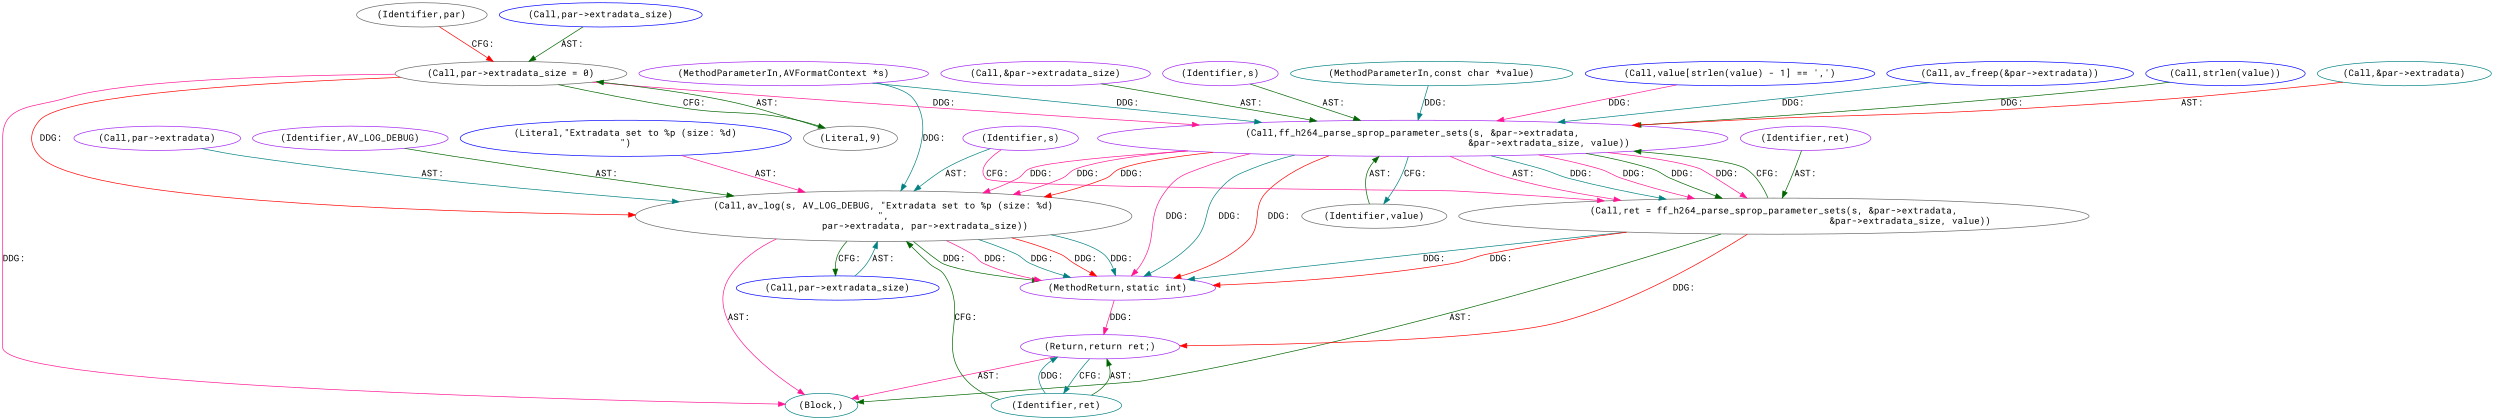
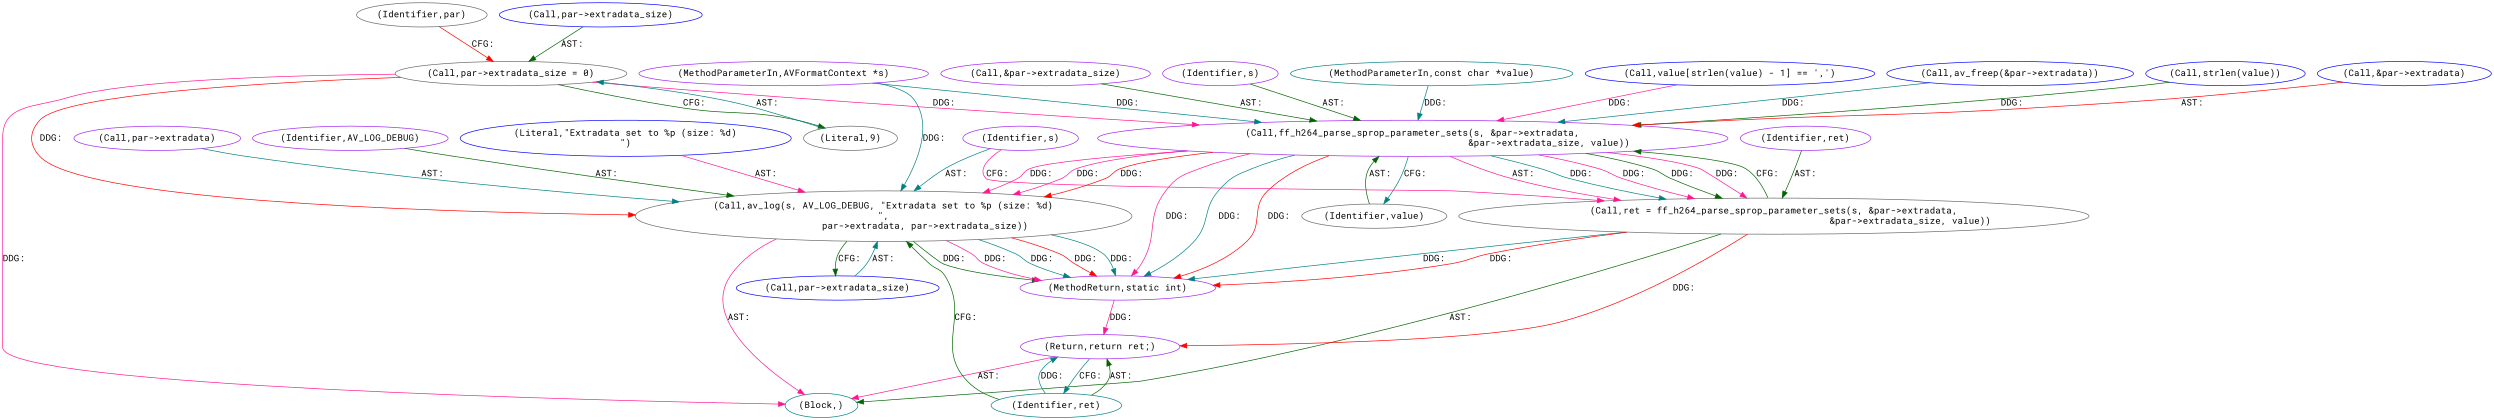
node "(Call,&par->extradata)": color teal -> blue
edge "(Literal,9)" -> "(Call,par->extradata_size = 0)": color darkgreen -> teal
